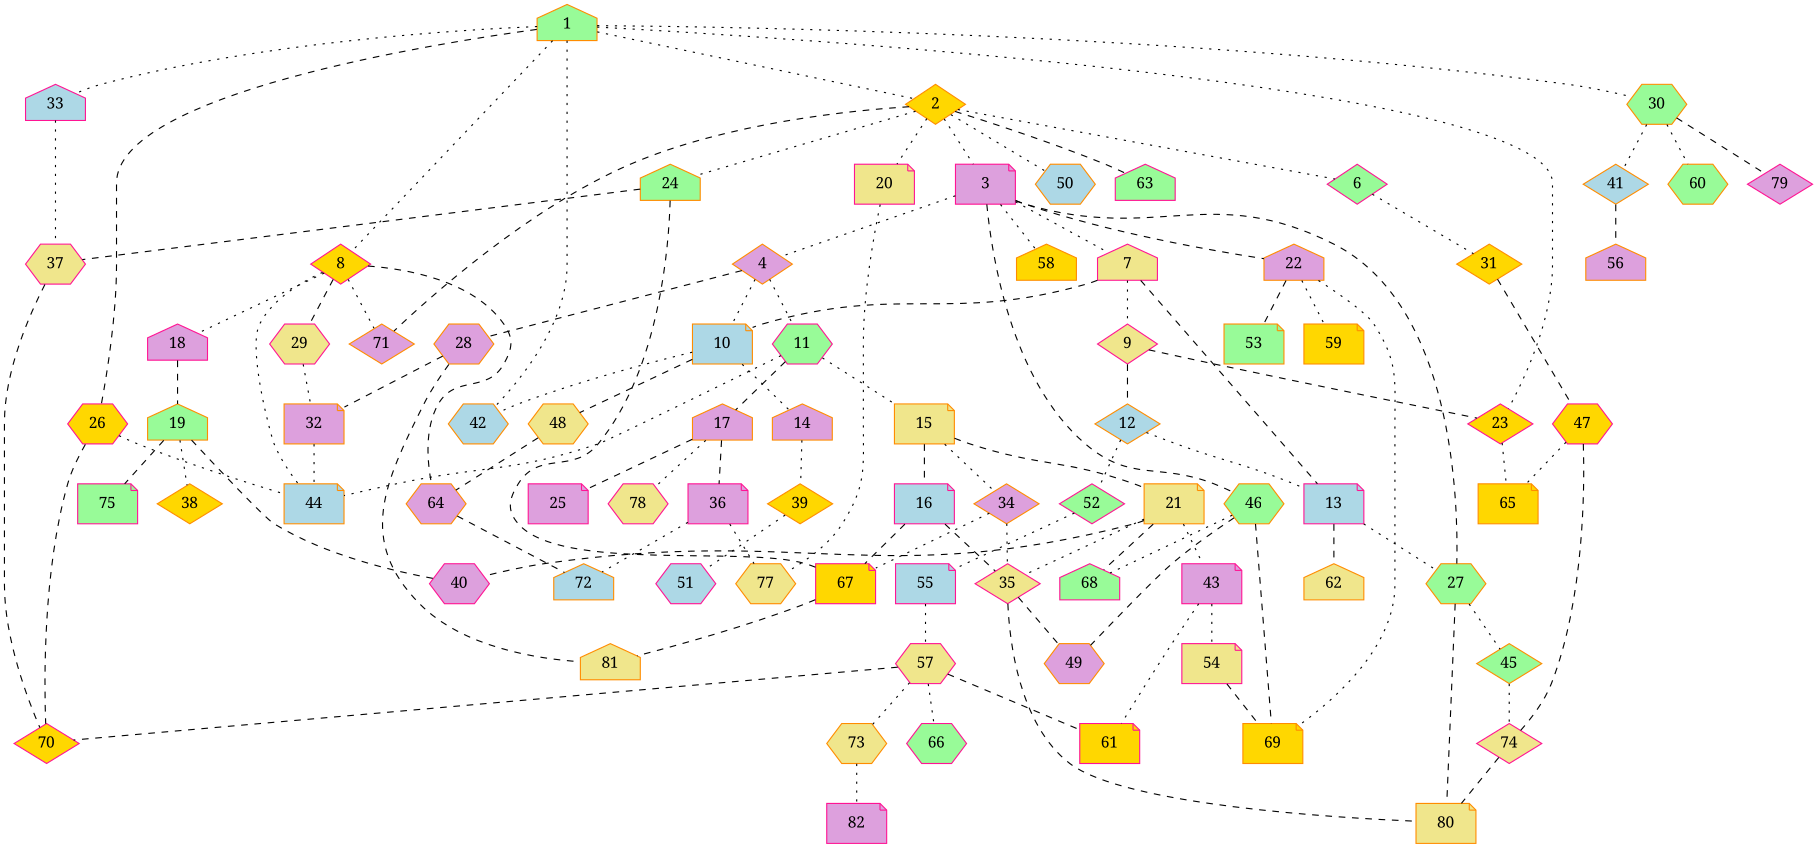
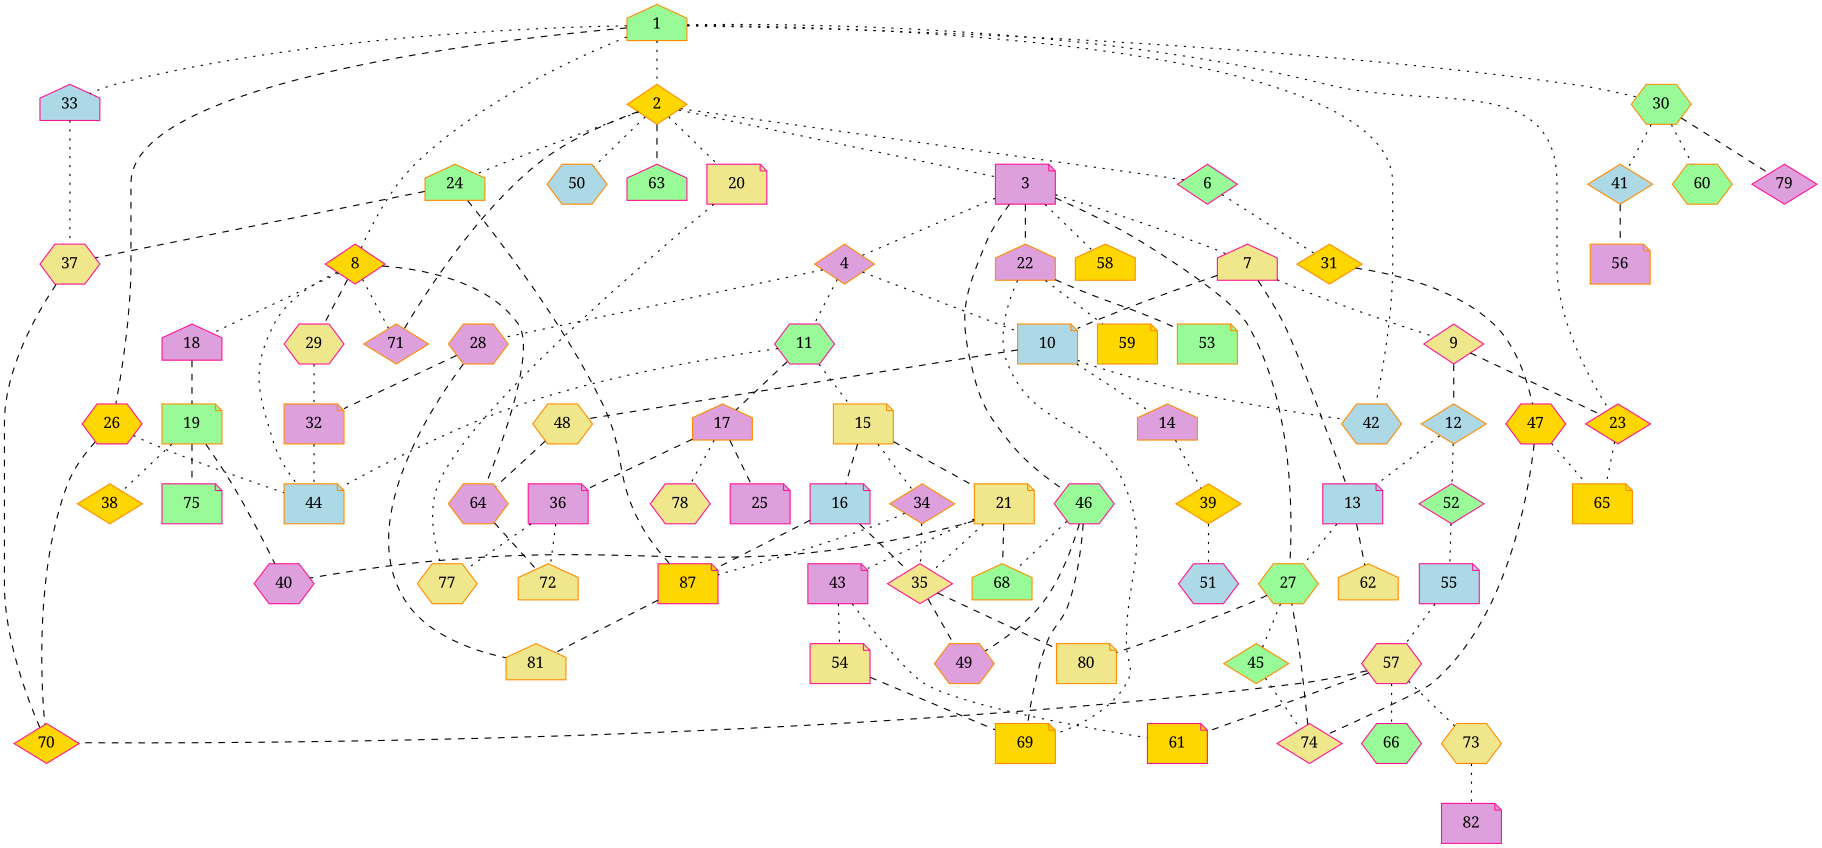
node "56": shape house -> note
edge "4" -- "28": style dashed -> dotted
node "19": shape house -> note
node "46": color darkorange -> deeppink
node "72": fillcolor lightblue -> khaki
node "67": label "67" -> "87"
node "68": color deeppink -> darkorange
edge "74" -- "80": now "74" -- "27"
